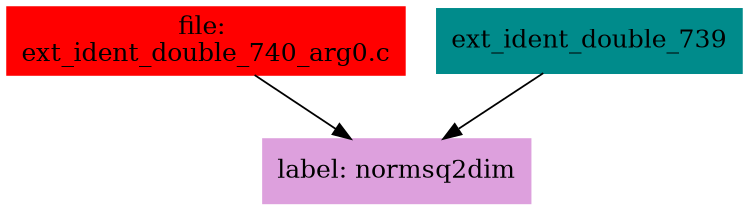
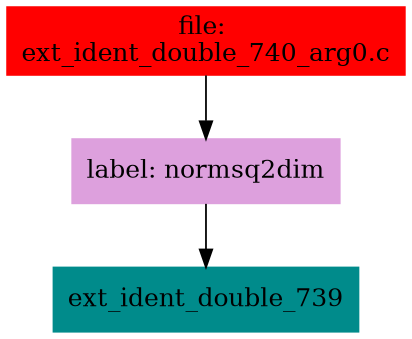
edge "ext_ident_double_739" -> "label: normsq2dim": reversed
